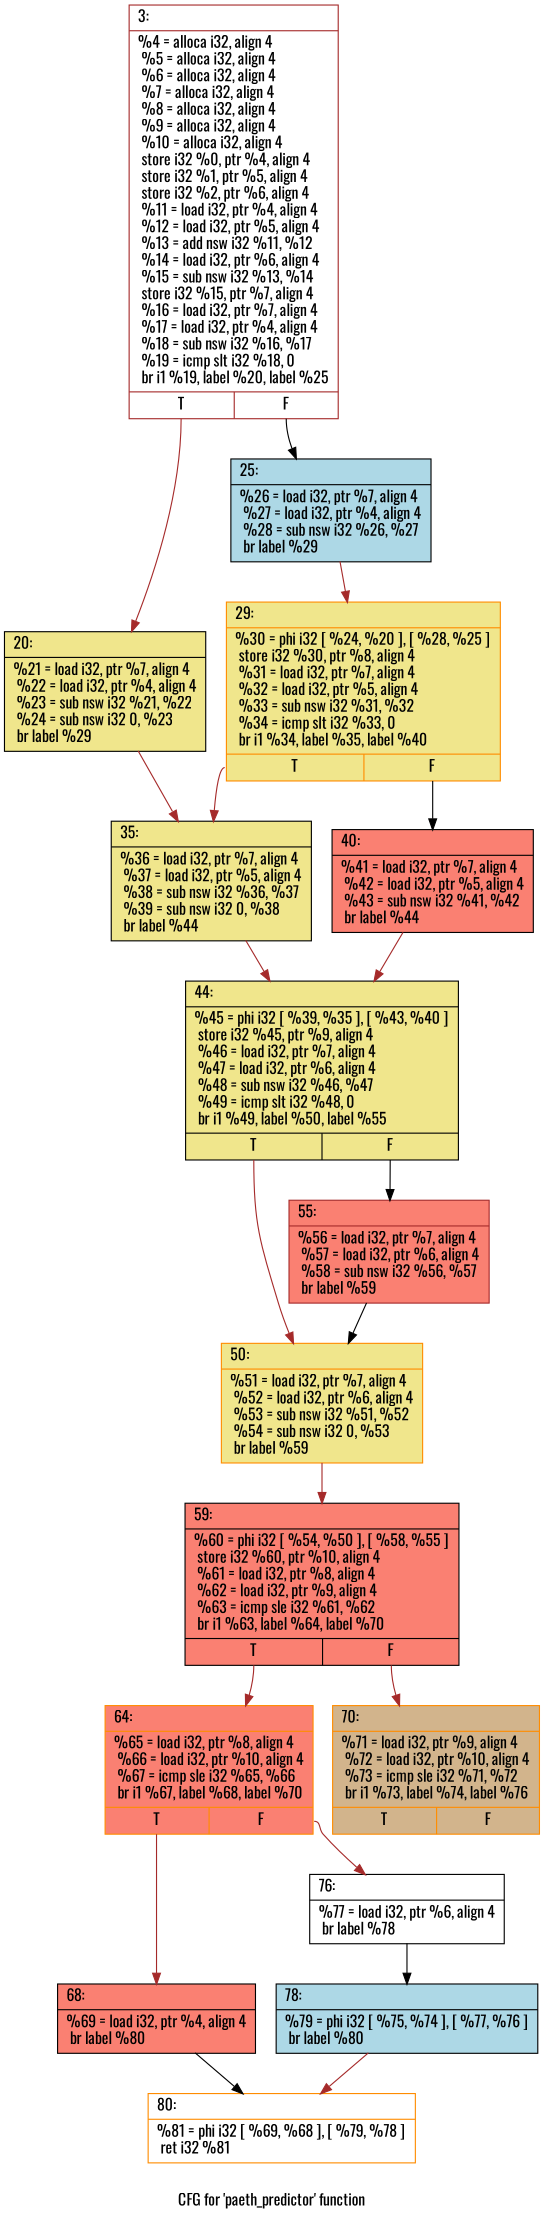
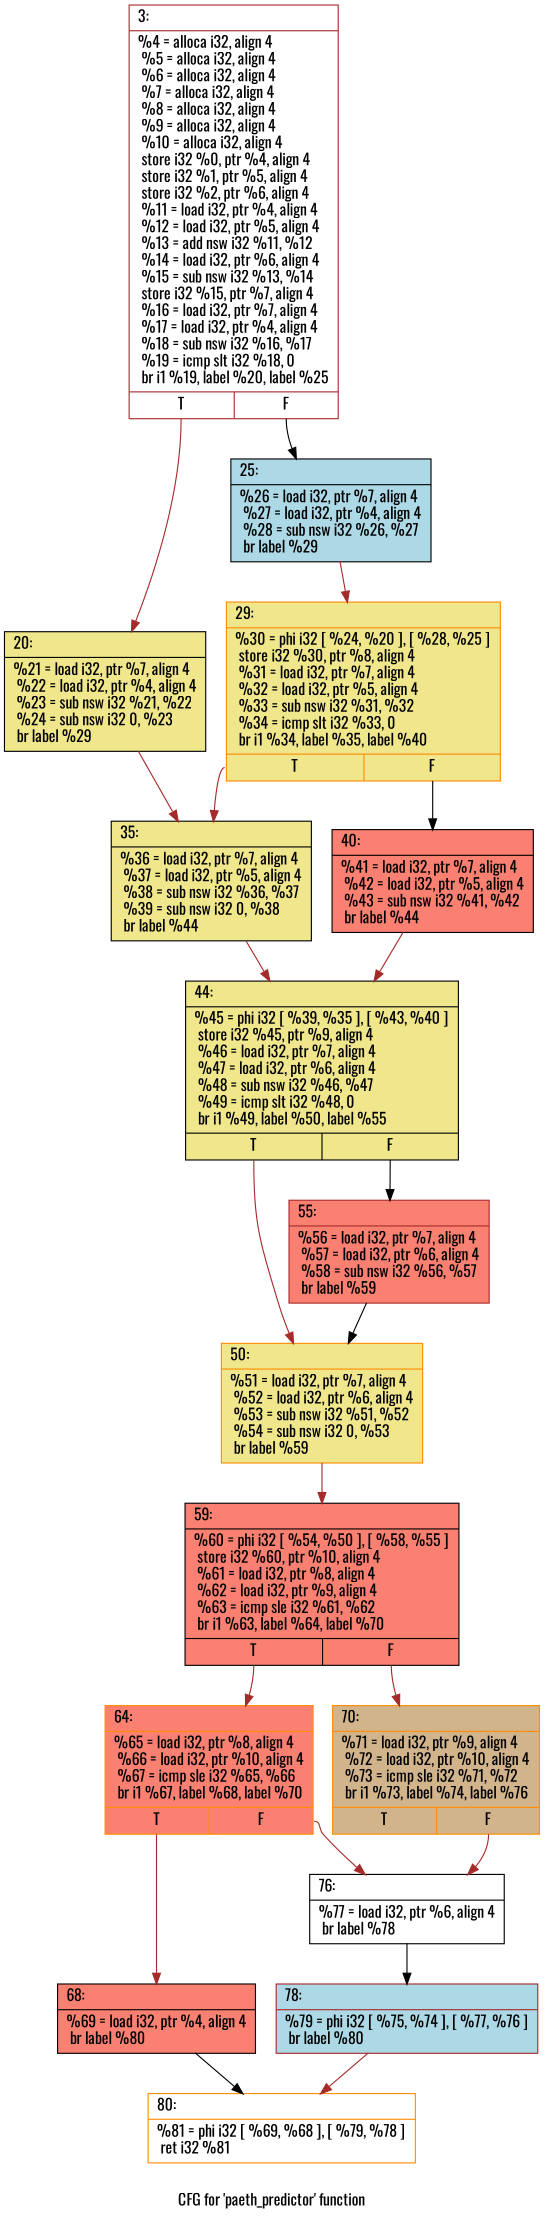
edge "70:" -> "76:": added
node "78:": color black -> brown
